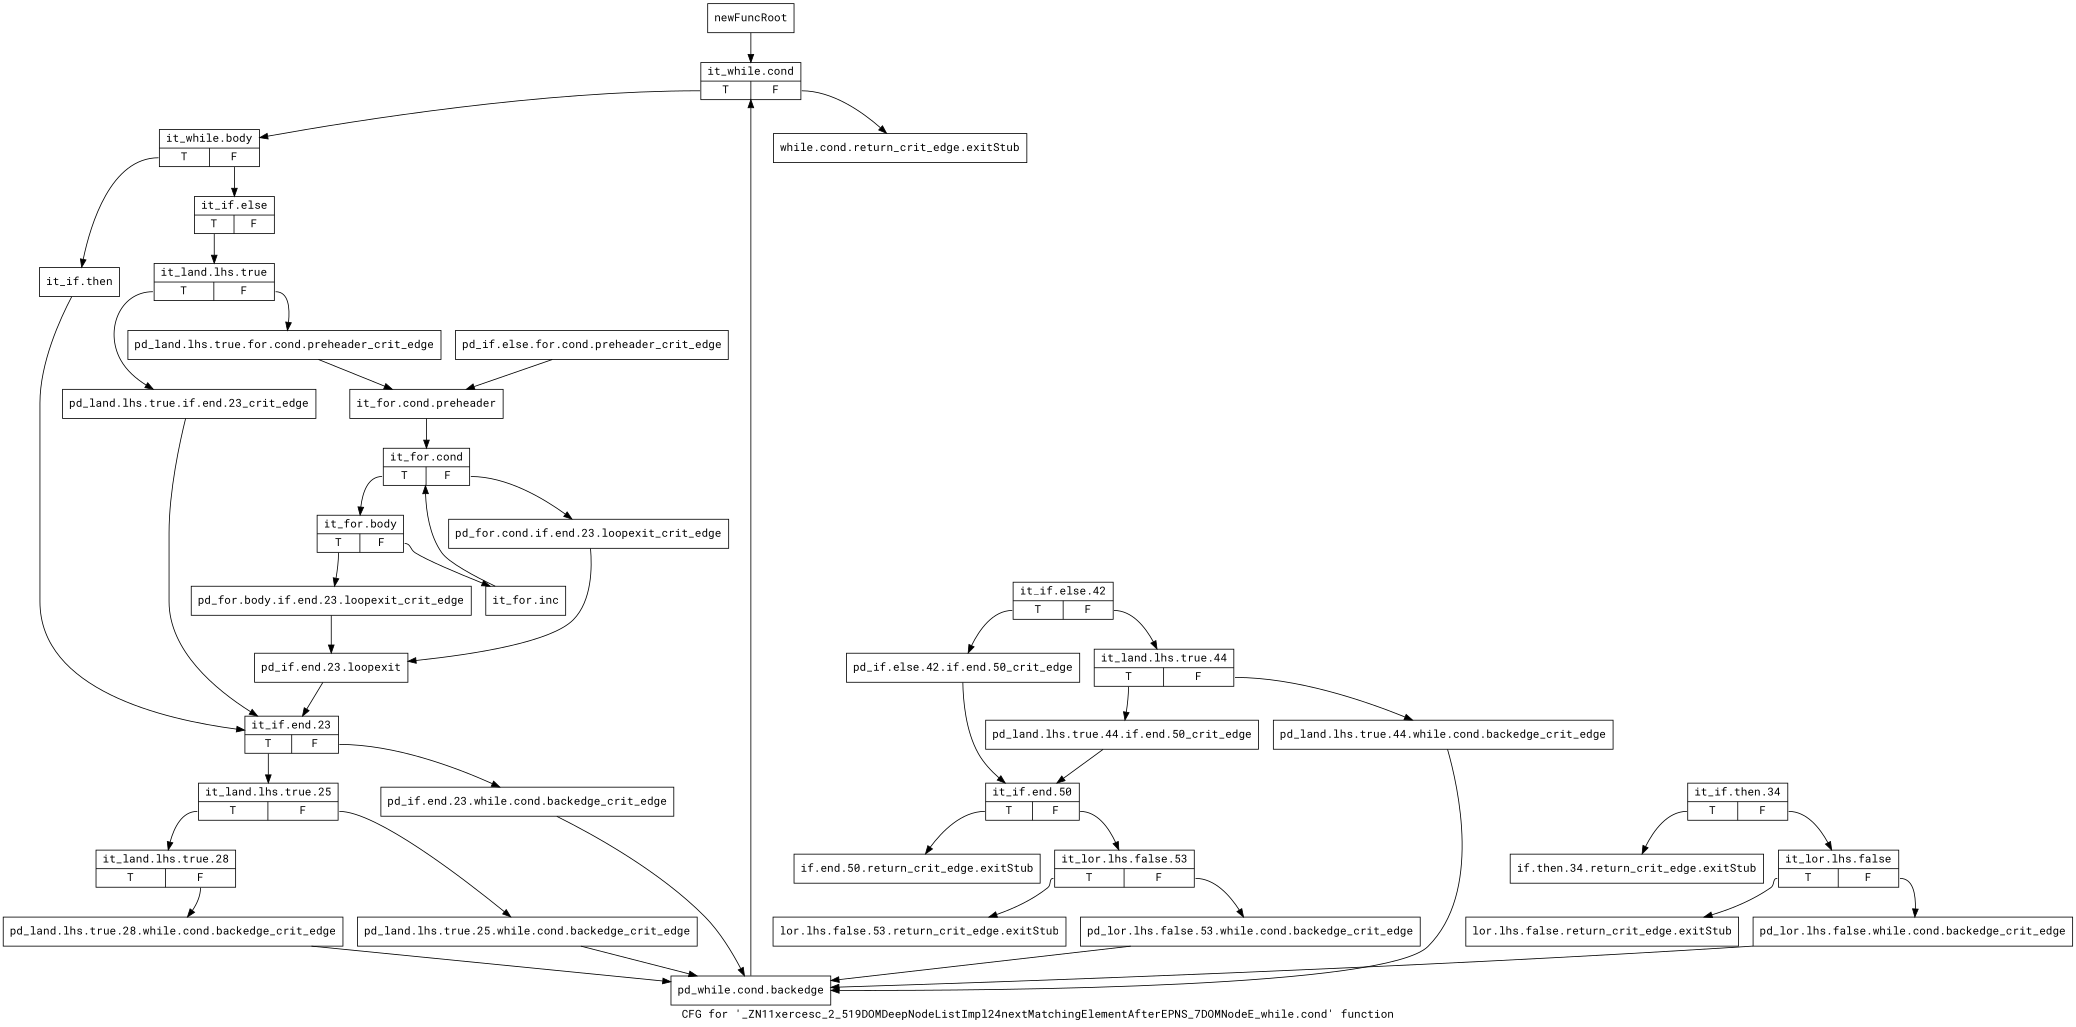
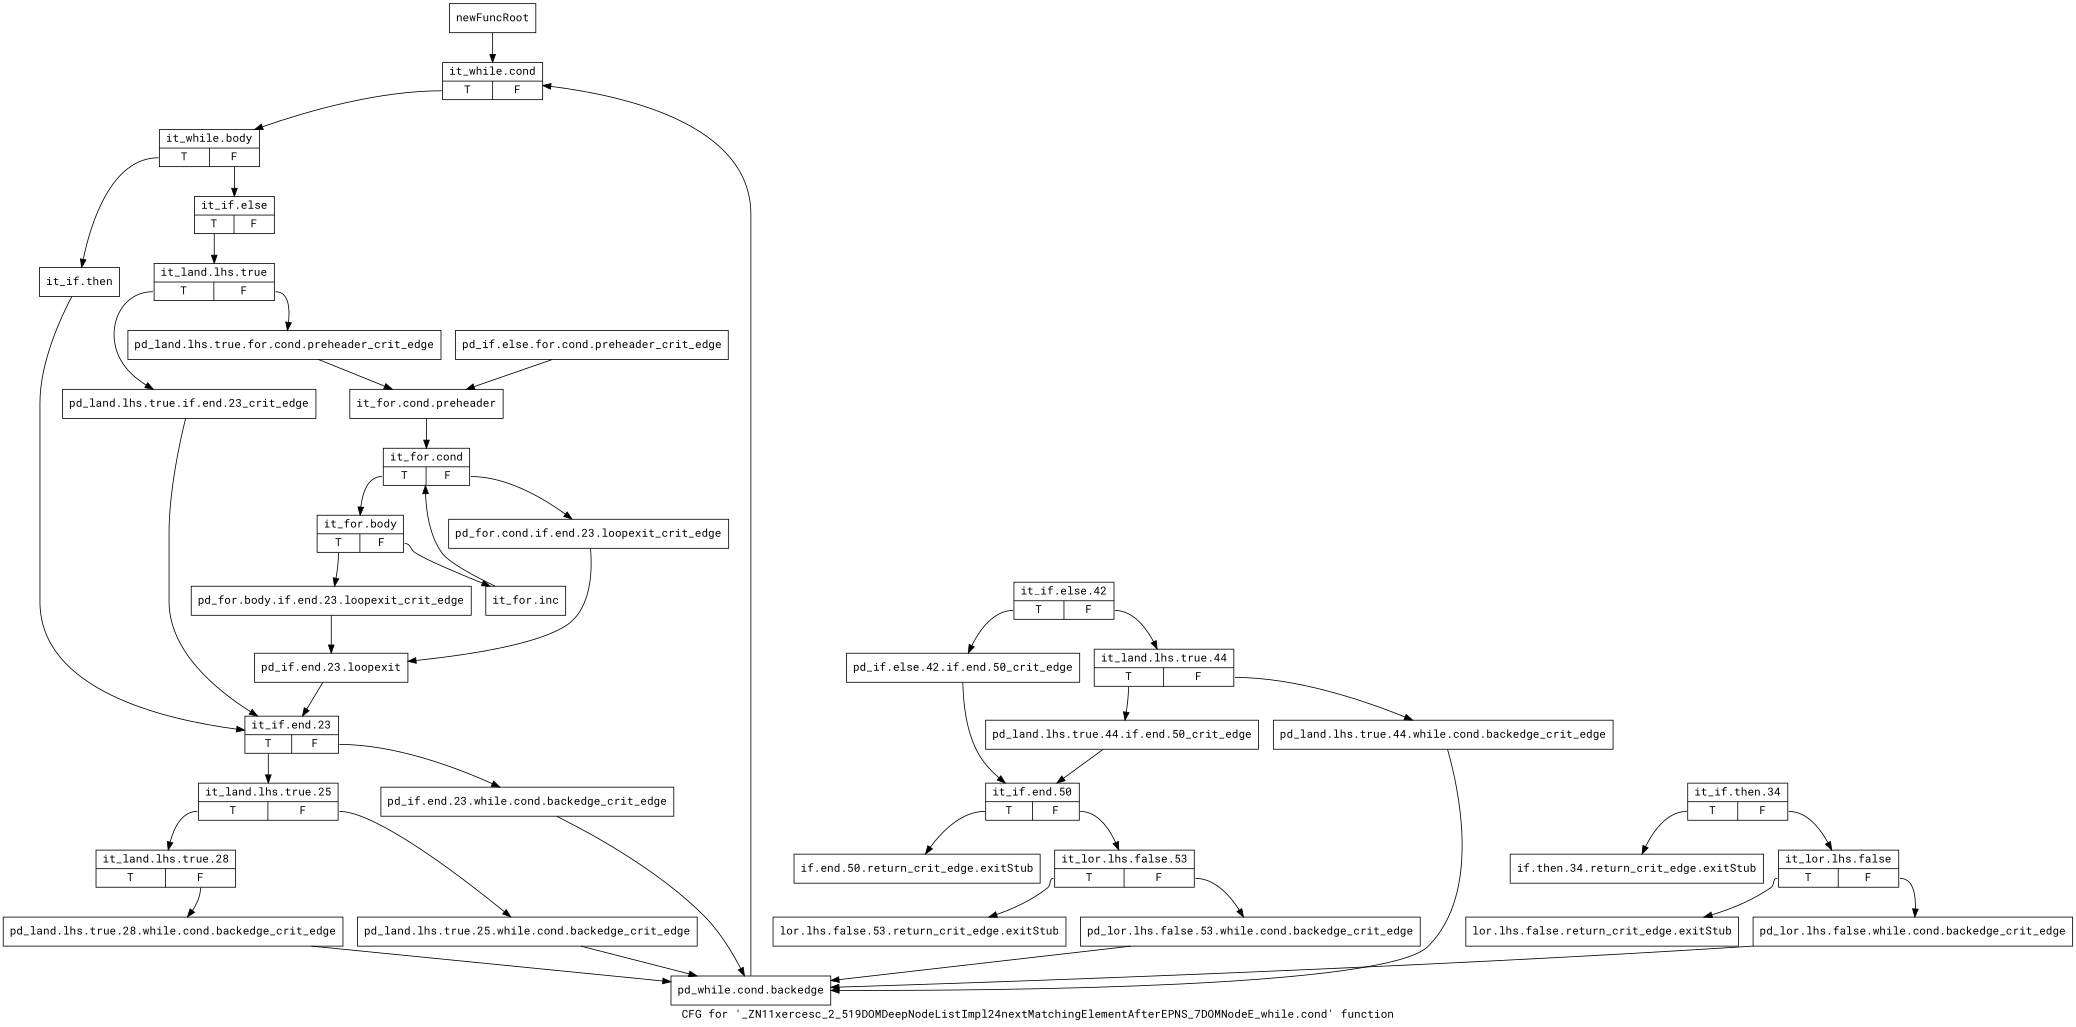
node "while.cond.return_crit_edge.exitStub": removed
